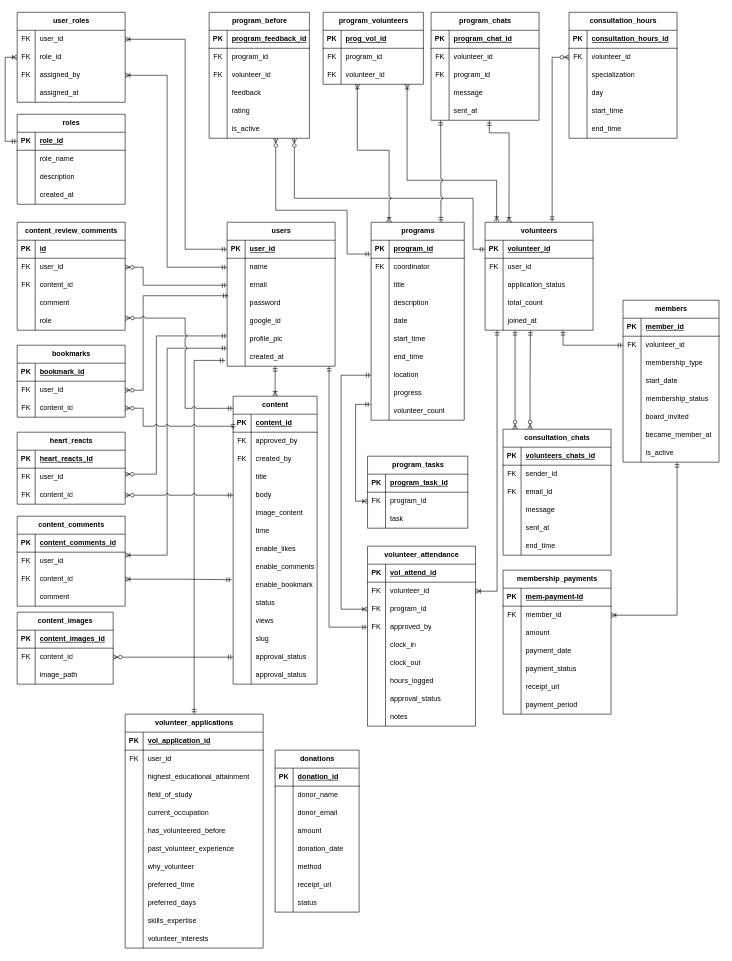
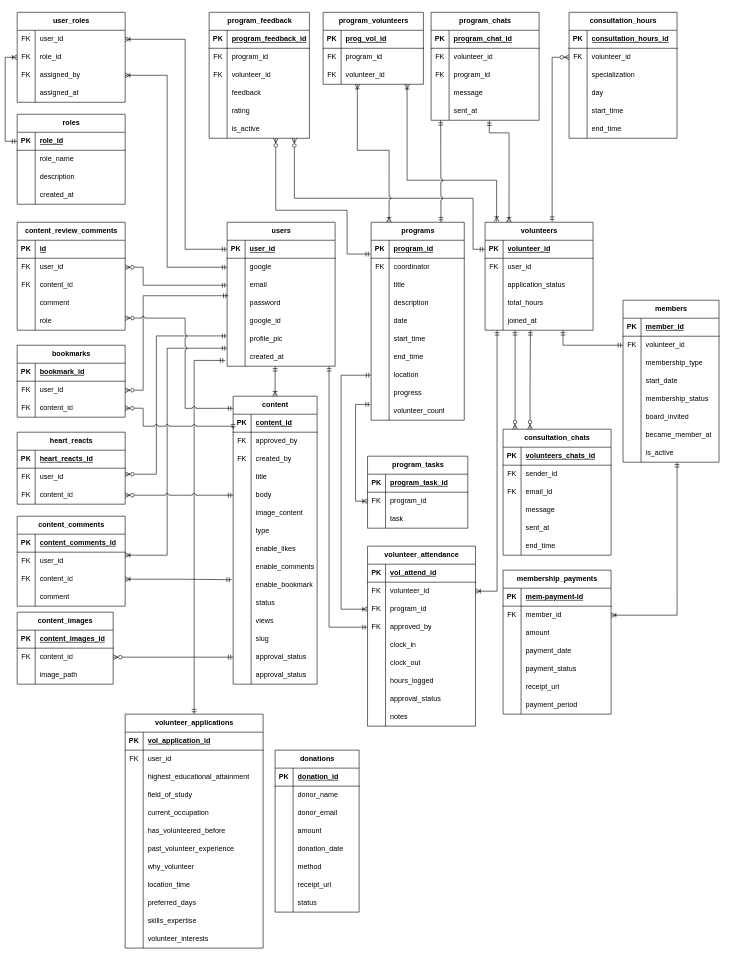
node "program_before": label "program_before" -> "program_feedback"
node "name": label "name" -> "google"
node "total_count": label "total_count" -> "total_hours"
node "time": label "time" -> "type"
node "preferred_time": label "preferred_time" -> "location_time"
